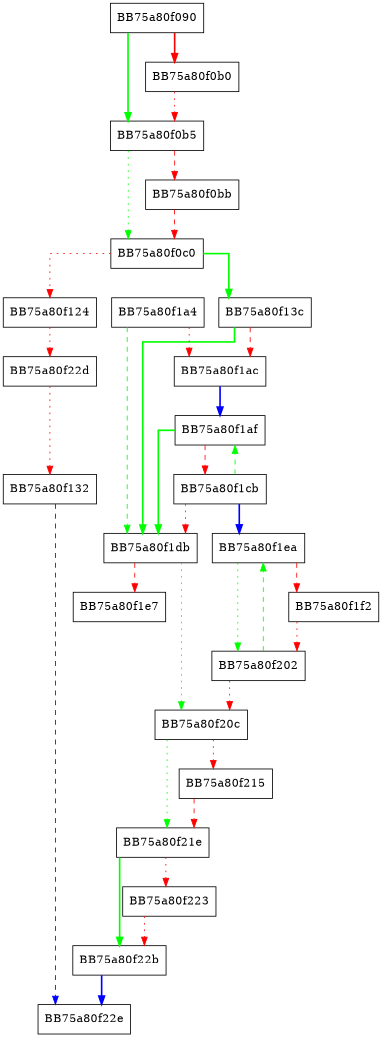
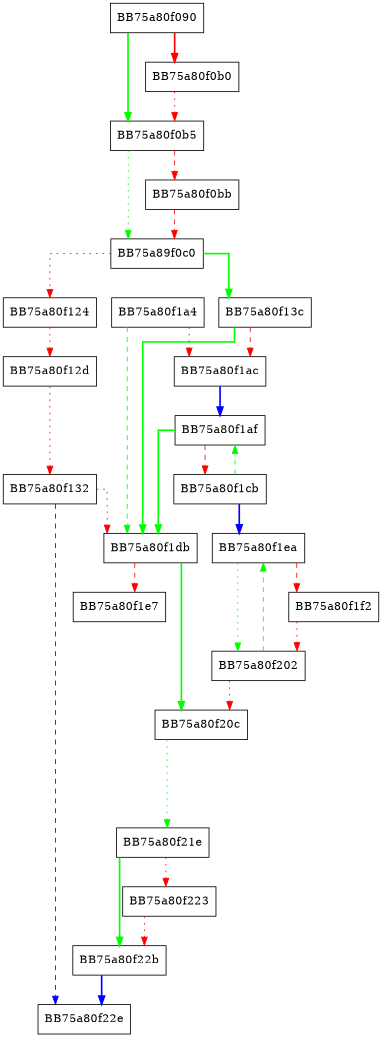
node "BB75a80f0c0": label "BB75a80f0c0" -> "BB75a89f0c0"
node "BB75a80f22d": label "BB75a80f22d" -> "BB75a80f12d"
edge "BB75a80f1cb" -> "BB75a80f1db": now "BB75a80f132" -> "BB75a80f1db"
edge "BB75a80f1db" -> "BB75a80f20c": style dotted -> bold
node "BB75a80f215": removed
